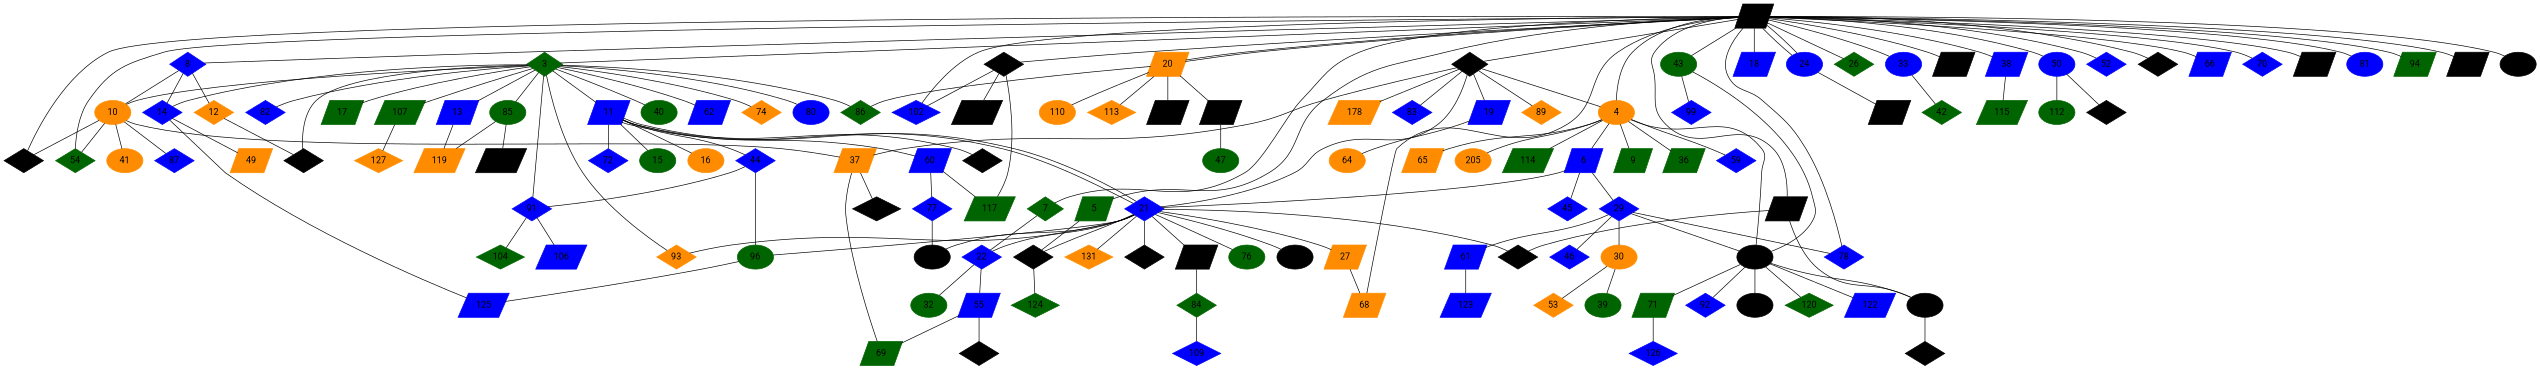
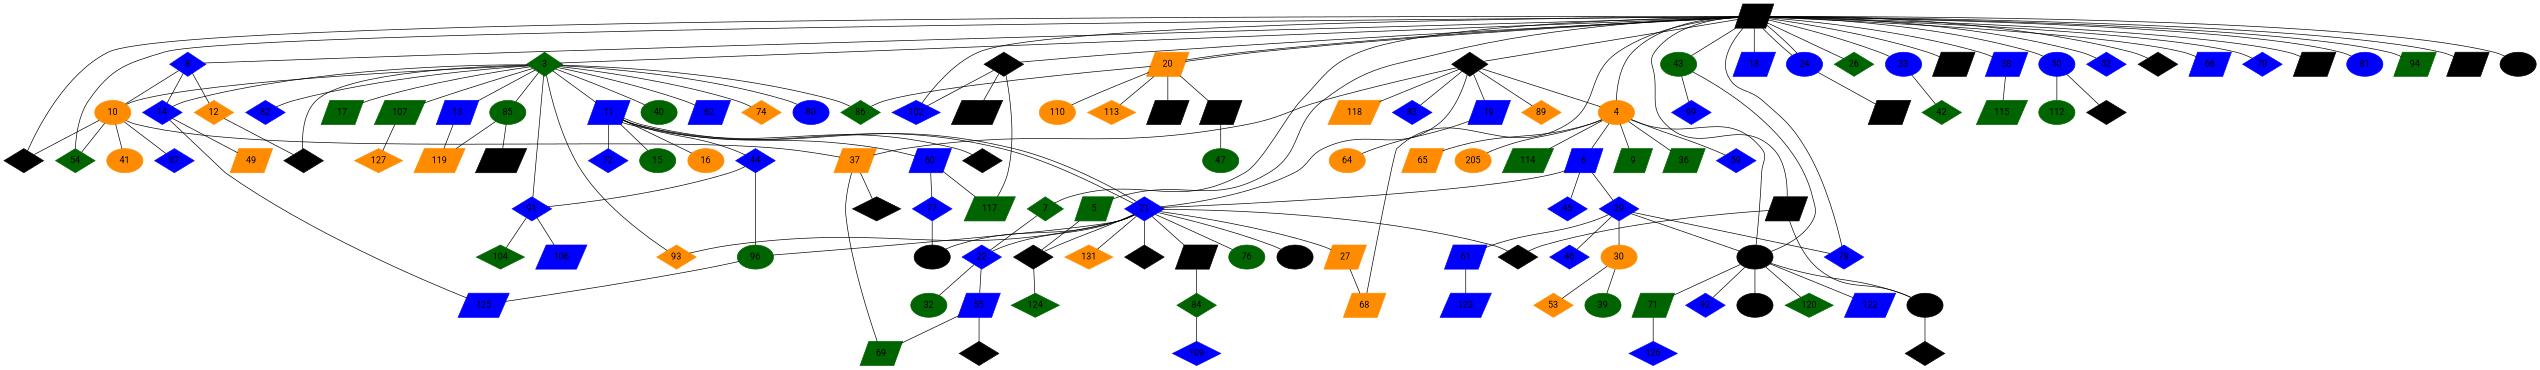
node "178": label "178" -> "118"
